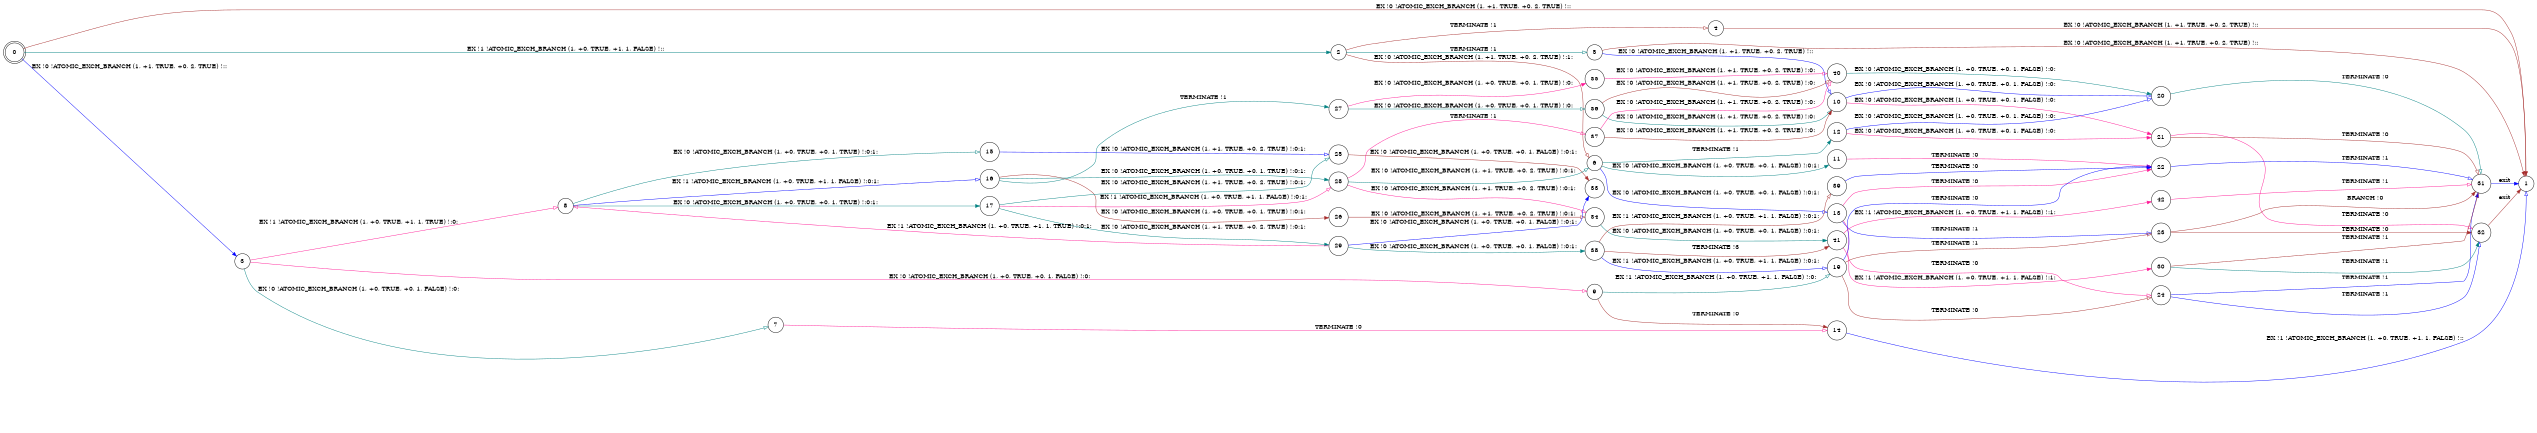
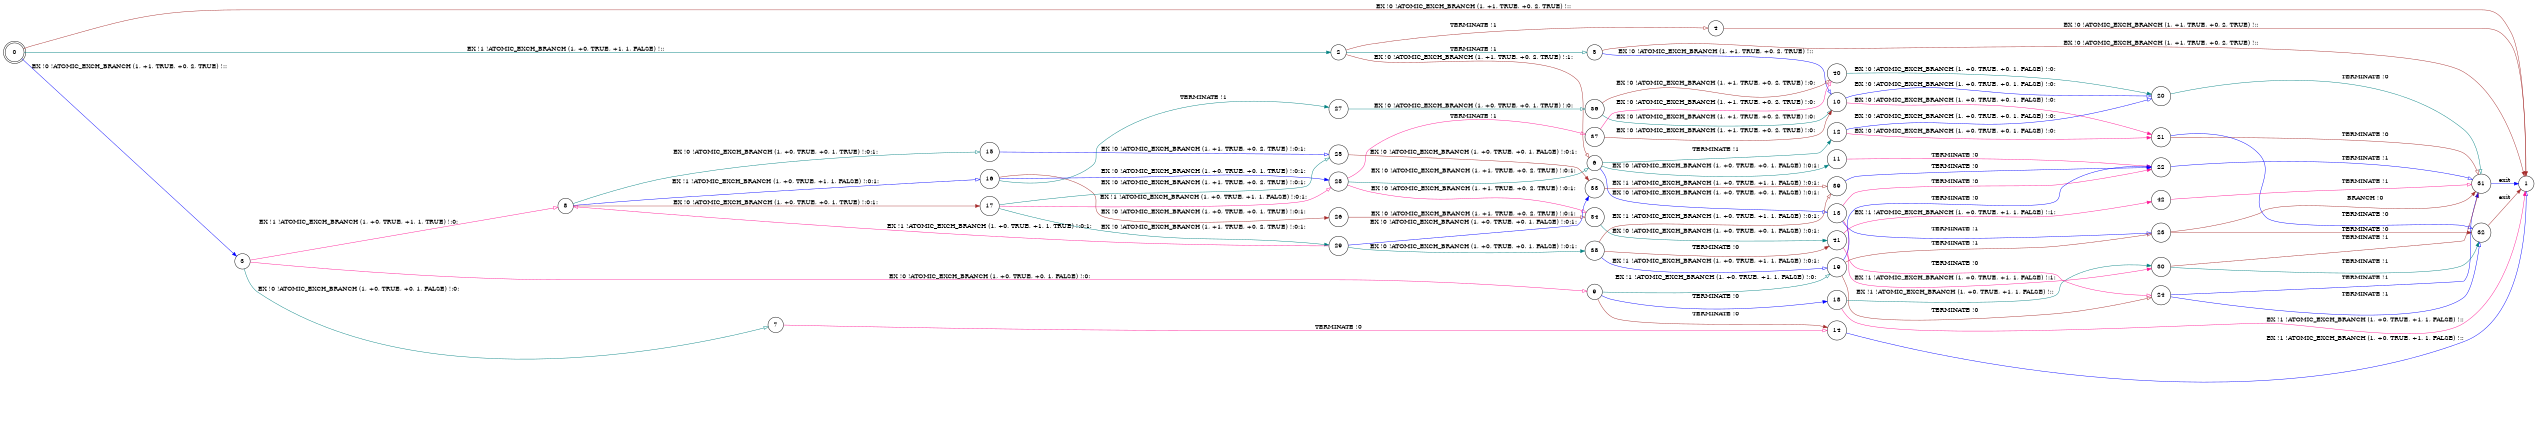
node "35": removed
edge "16" -> "28": color teal -> blue
edge "33" -> "39": added, label "EX !1 !ATOMIC_EXCH_BRANCH (1, +0, TRUE, +1, 1, FALSE) !:0:1:"
edge "8" -> "17": color teal -> brown
edge "21" -> "32": color deeppink -> blue
edge "38" -> "41": label "TERMINATE !3" -> "TERMINATE !0"
node "18": added
